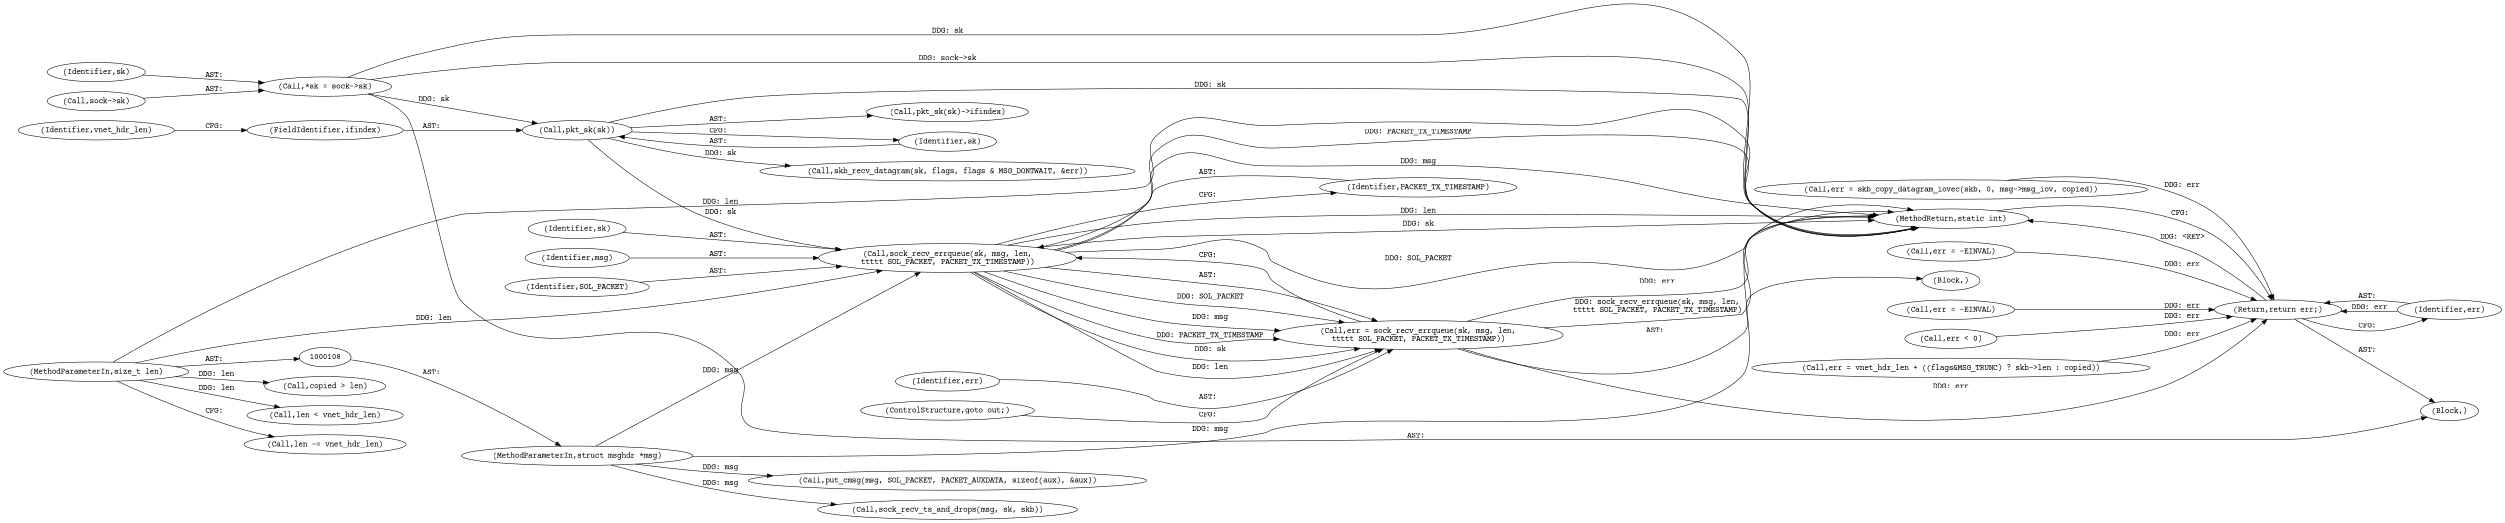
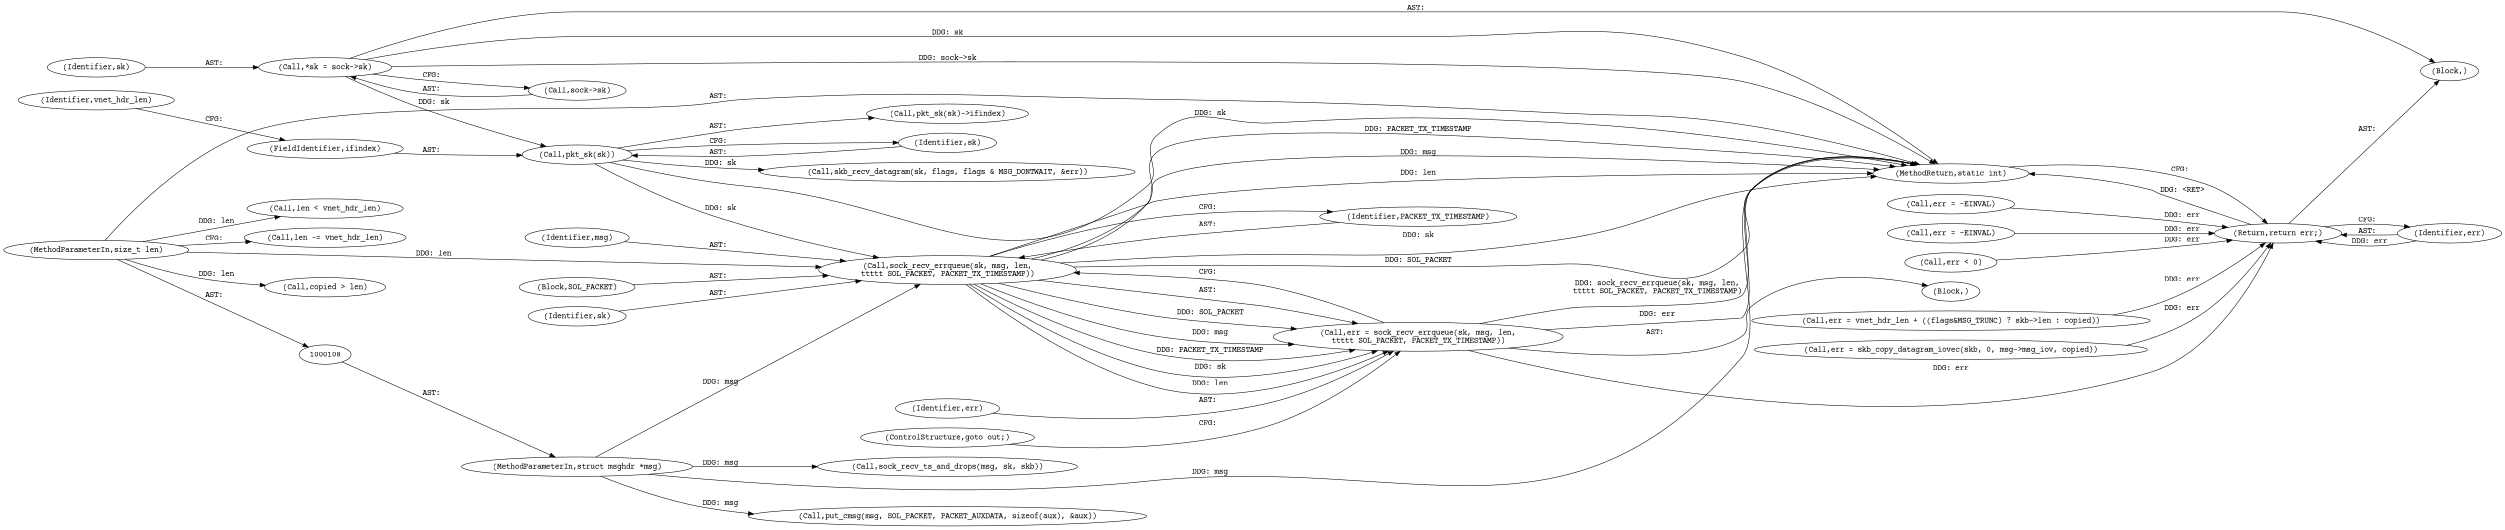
edge "(Call,*sk = sock->sk)" -> "(Call,sock->sk)": added, label "CFG:"
edge "(MethodParameterIn,size_t len)" -> "(MethodReturn,static int)": label "DDG: len" -> "AST: "
node "(Identifier,SOL_PACKET)": label "(Identifier,SOL_PACKET)" -> "(Block,SOL_PACKET)"
